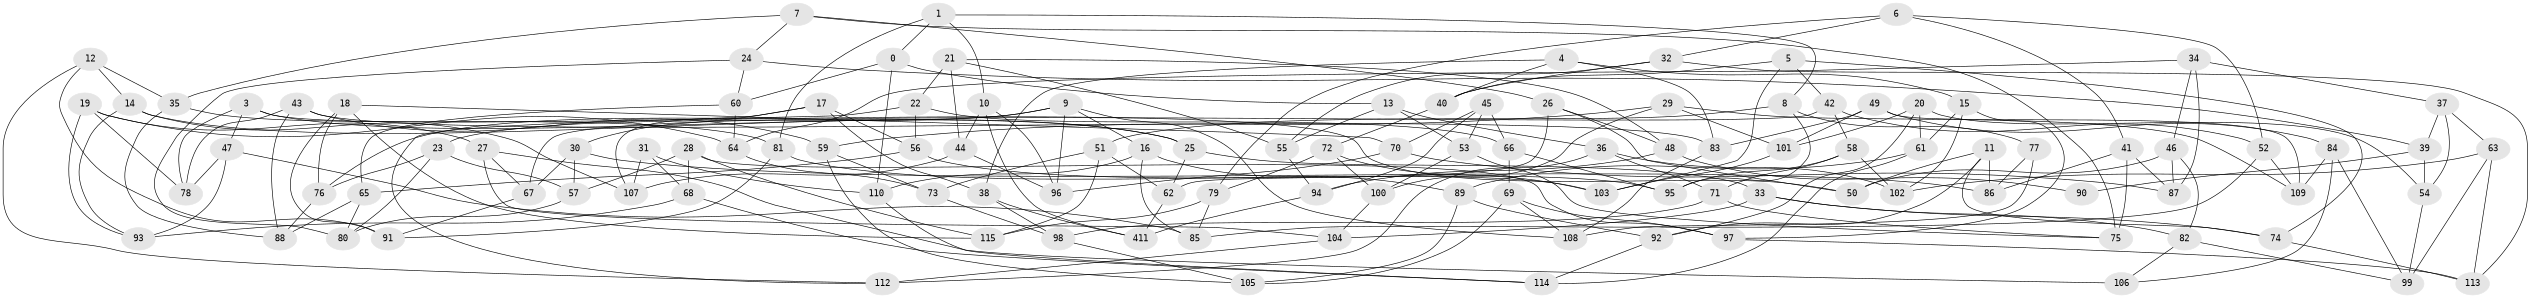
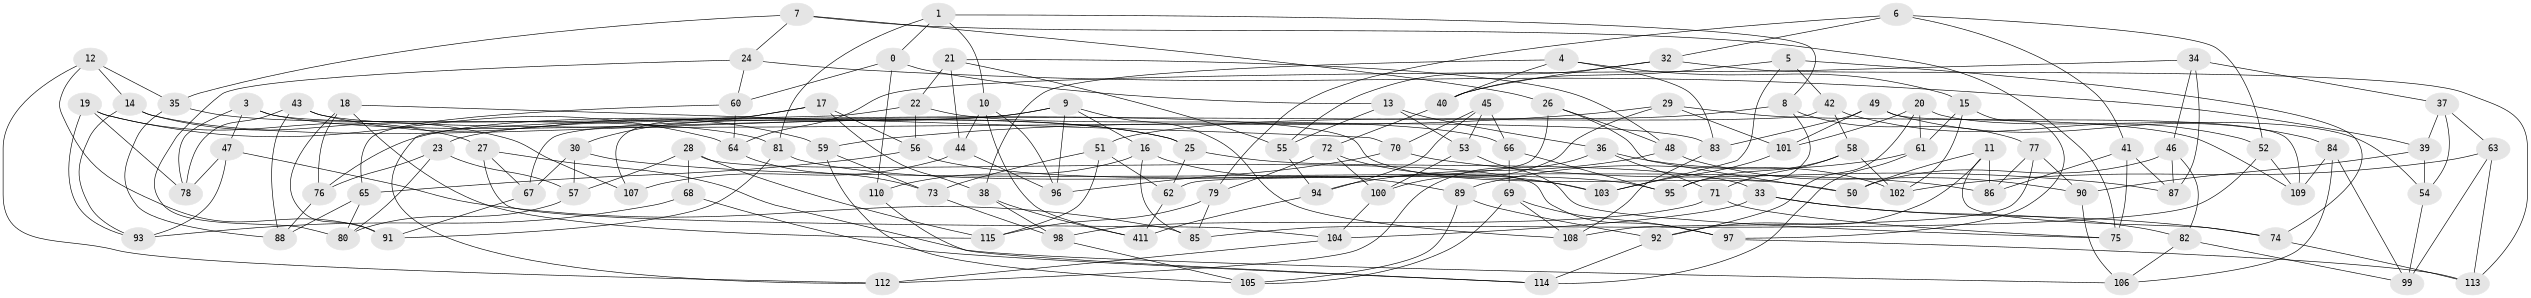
node "31": removed
edge "77" -- "90": added
edge "90" -- "106": added
